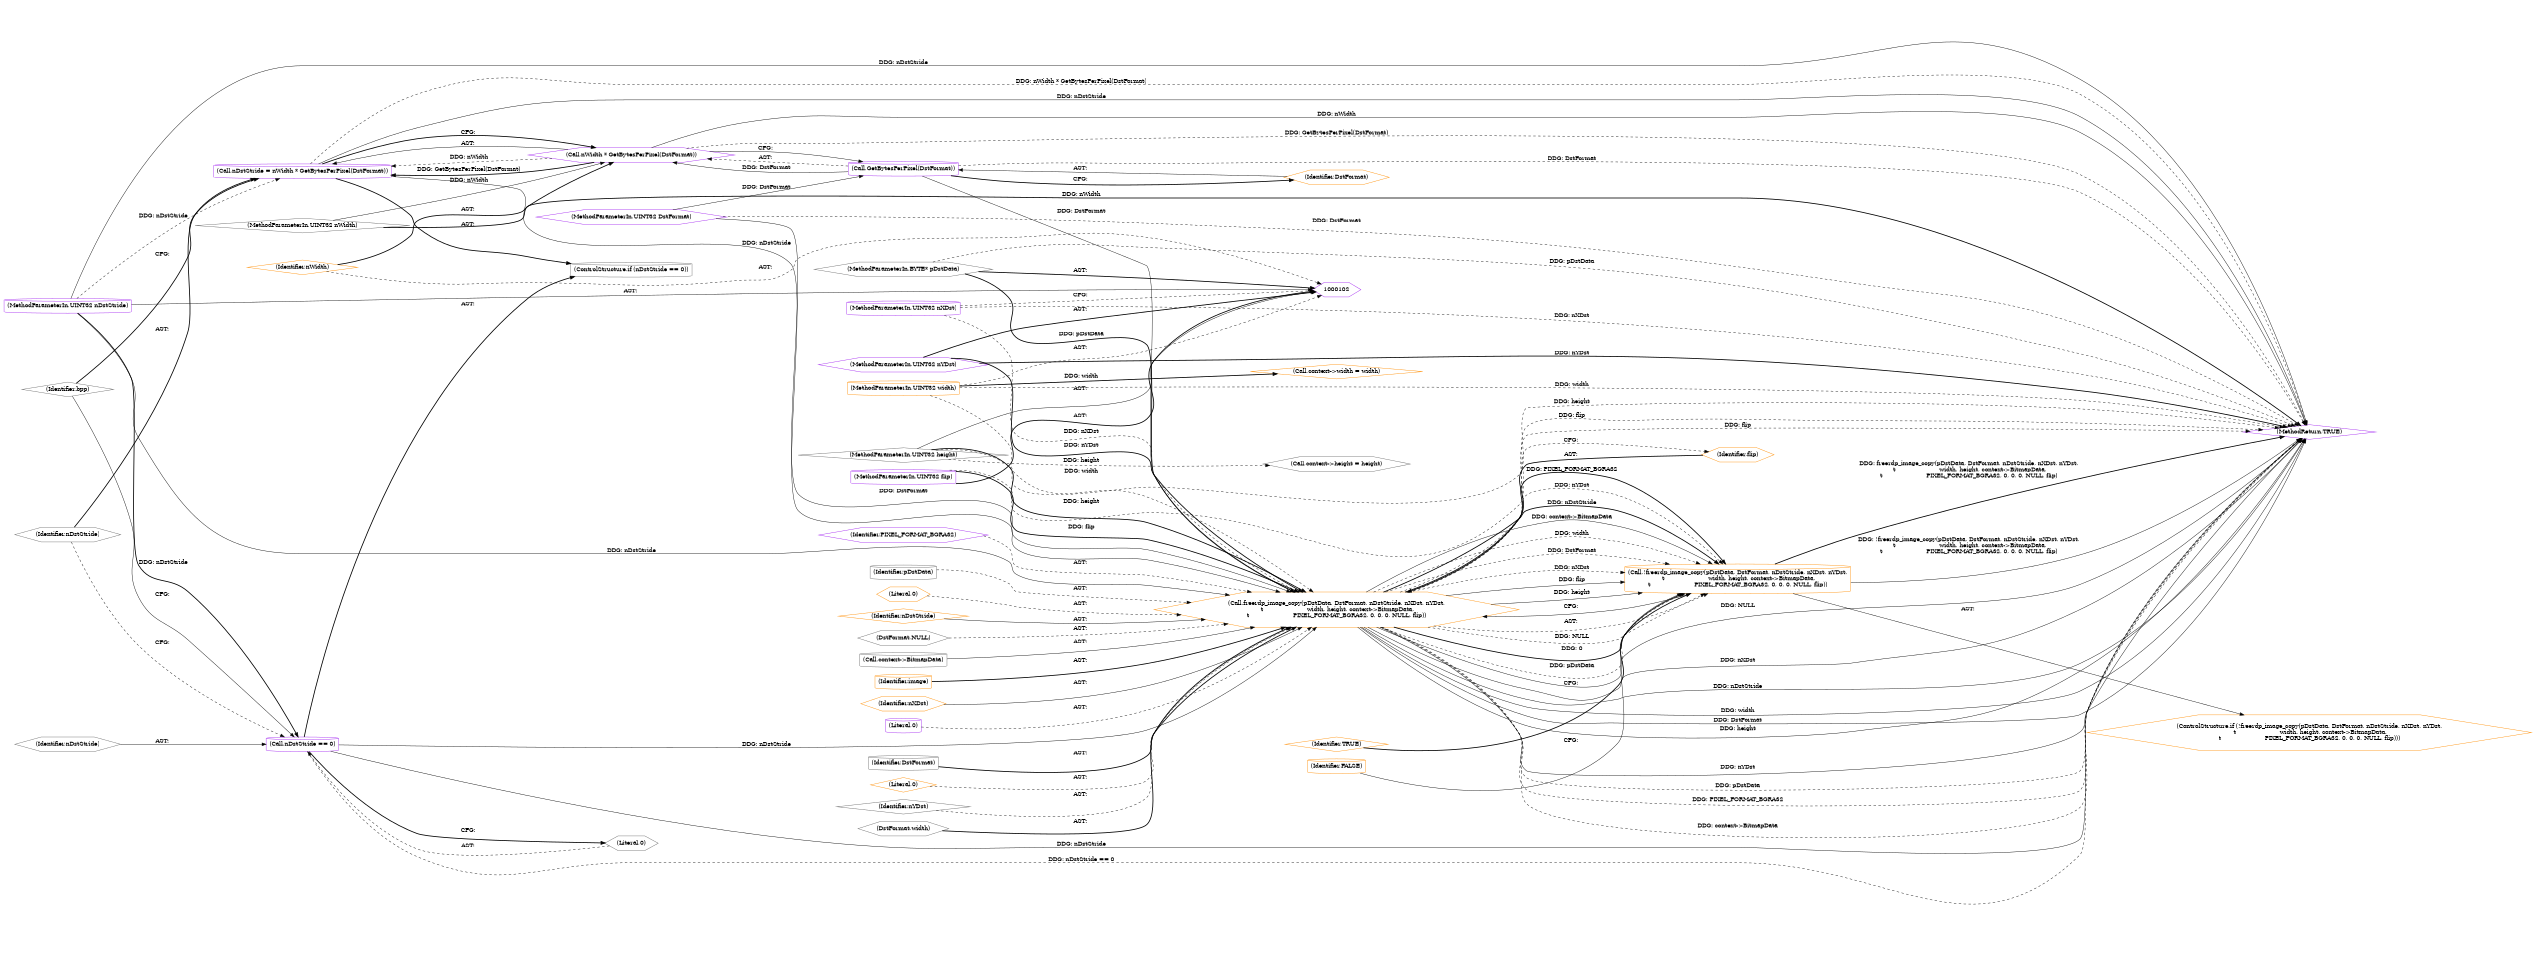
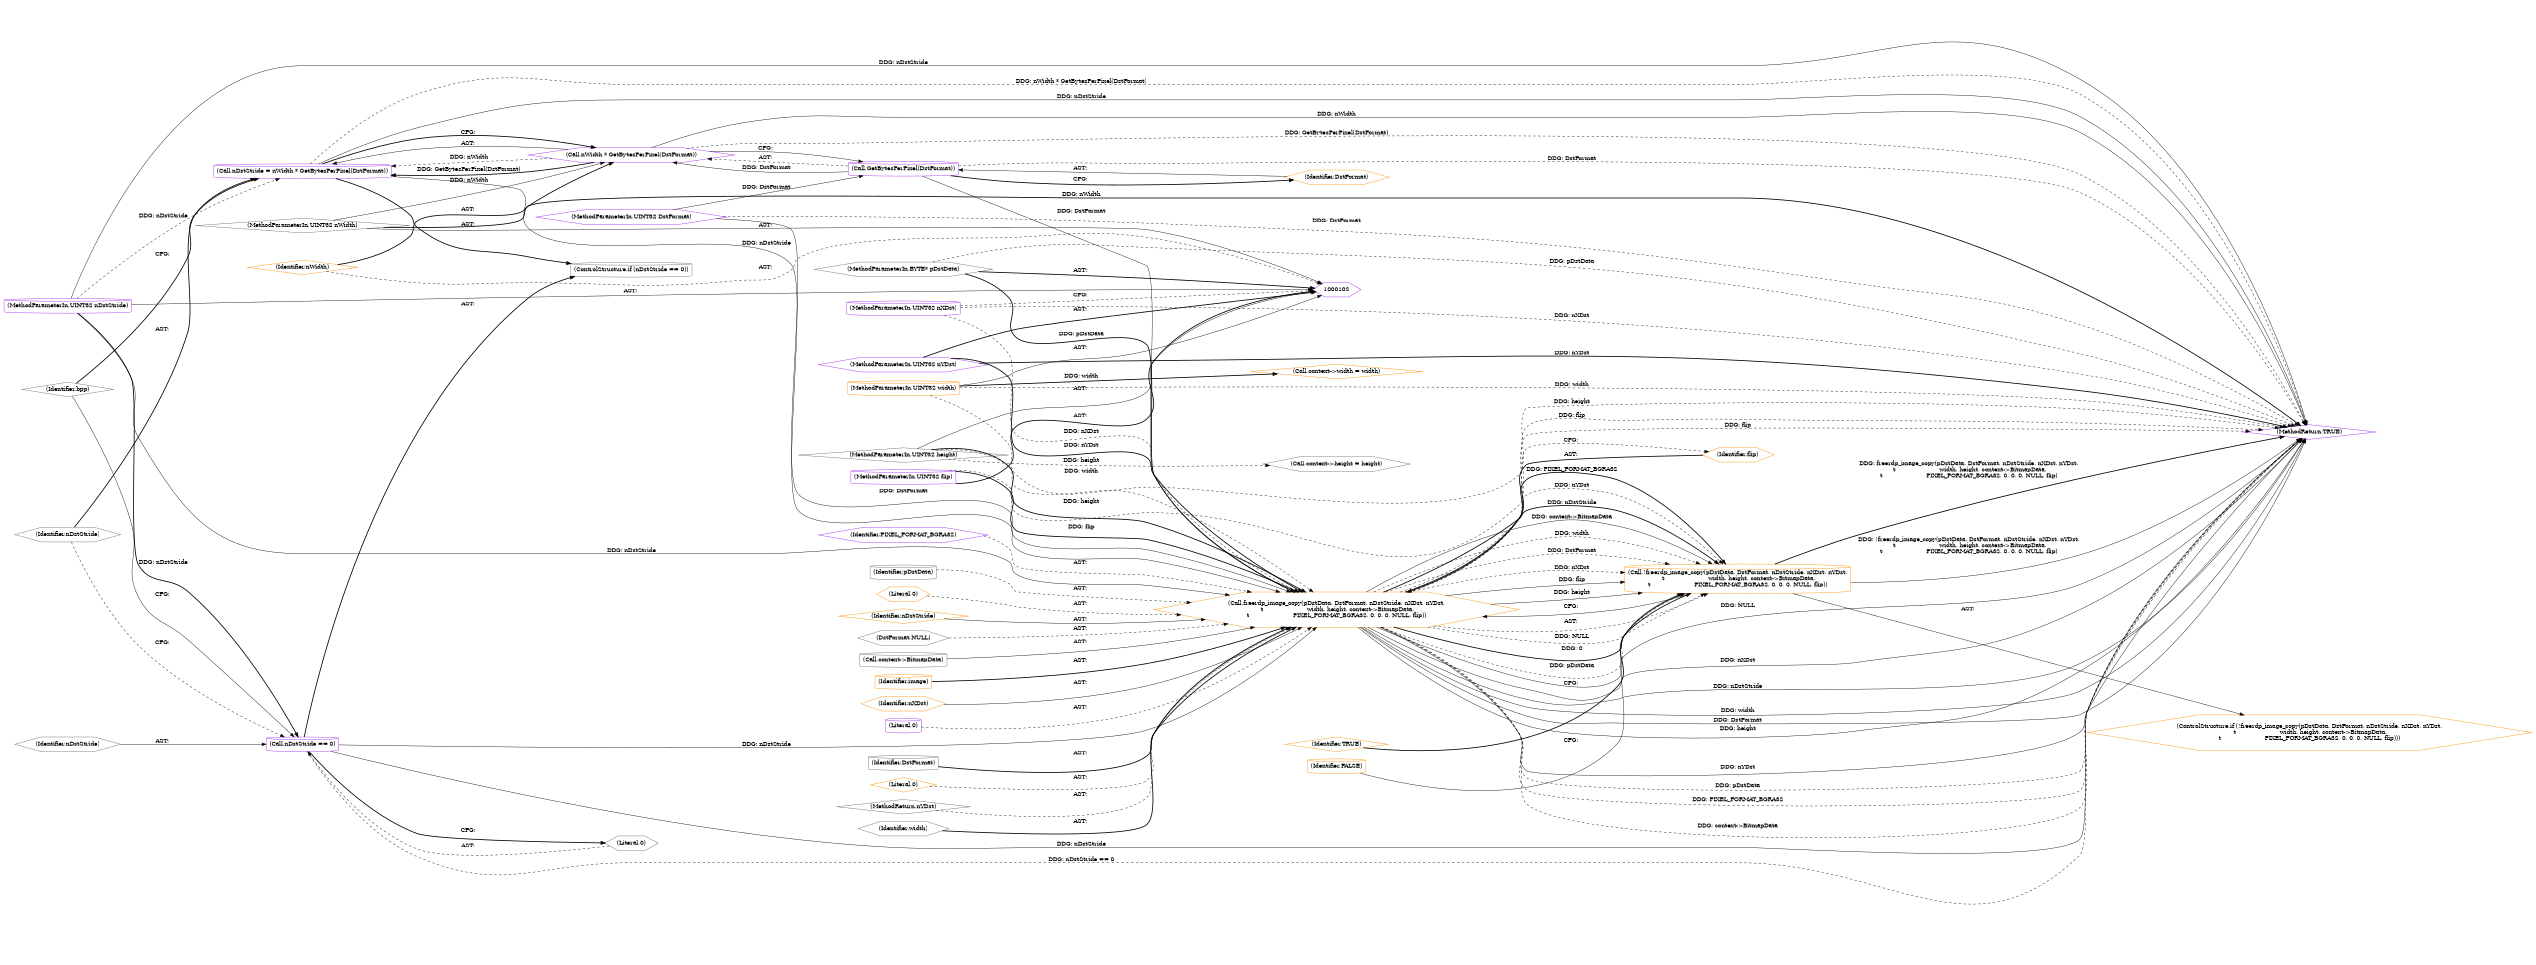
edge "(MethodParameterIn,UINT32 nWidth)" -> "1000102": added, label "AST:"
edge "(MethodParameterIn,UINT32 width)" -> "1000102": style dashed -> solid
node "(Identifier,nYDst)": label "(Identifier,nYDst)" -> "(MethodReturn,nYDst)"
node "(DstFormat,width)": label "(DstFormat,width)" -> "(Identifier,width)"
